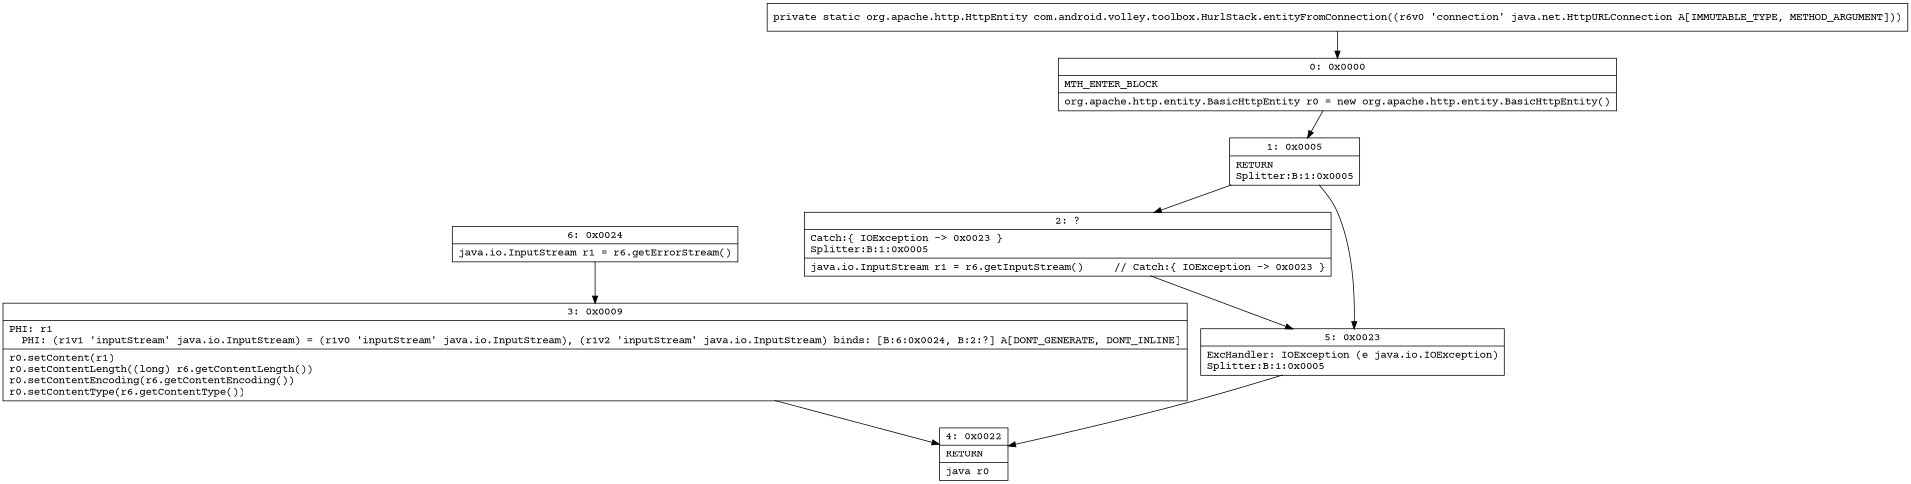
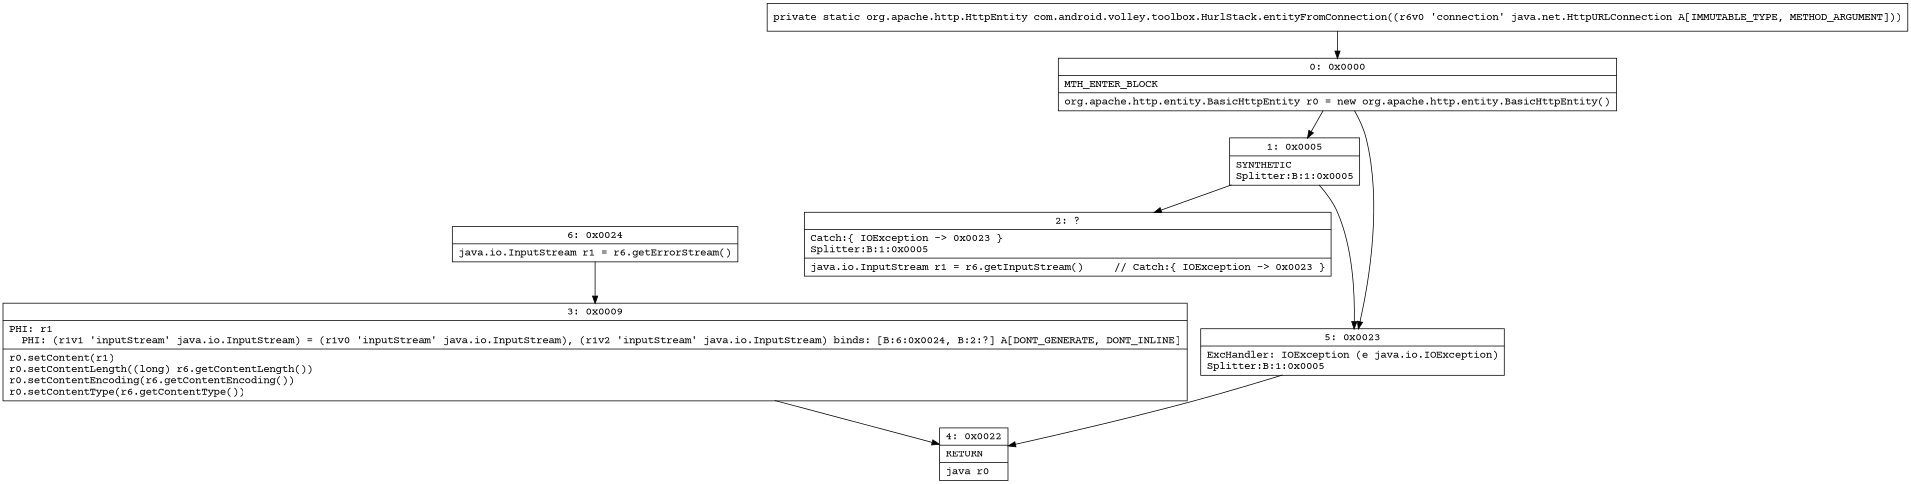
node "1: 0x0005": text "RETURN" -> "SYNTHETIC"
edge "2: ?" -> "5: 0x0023": now "0: 0x0000" -> "5: 0x0023"
